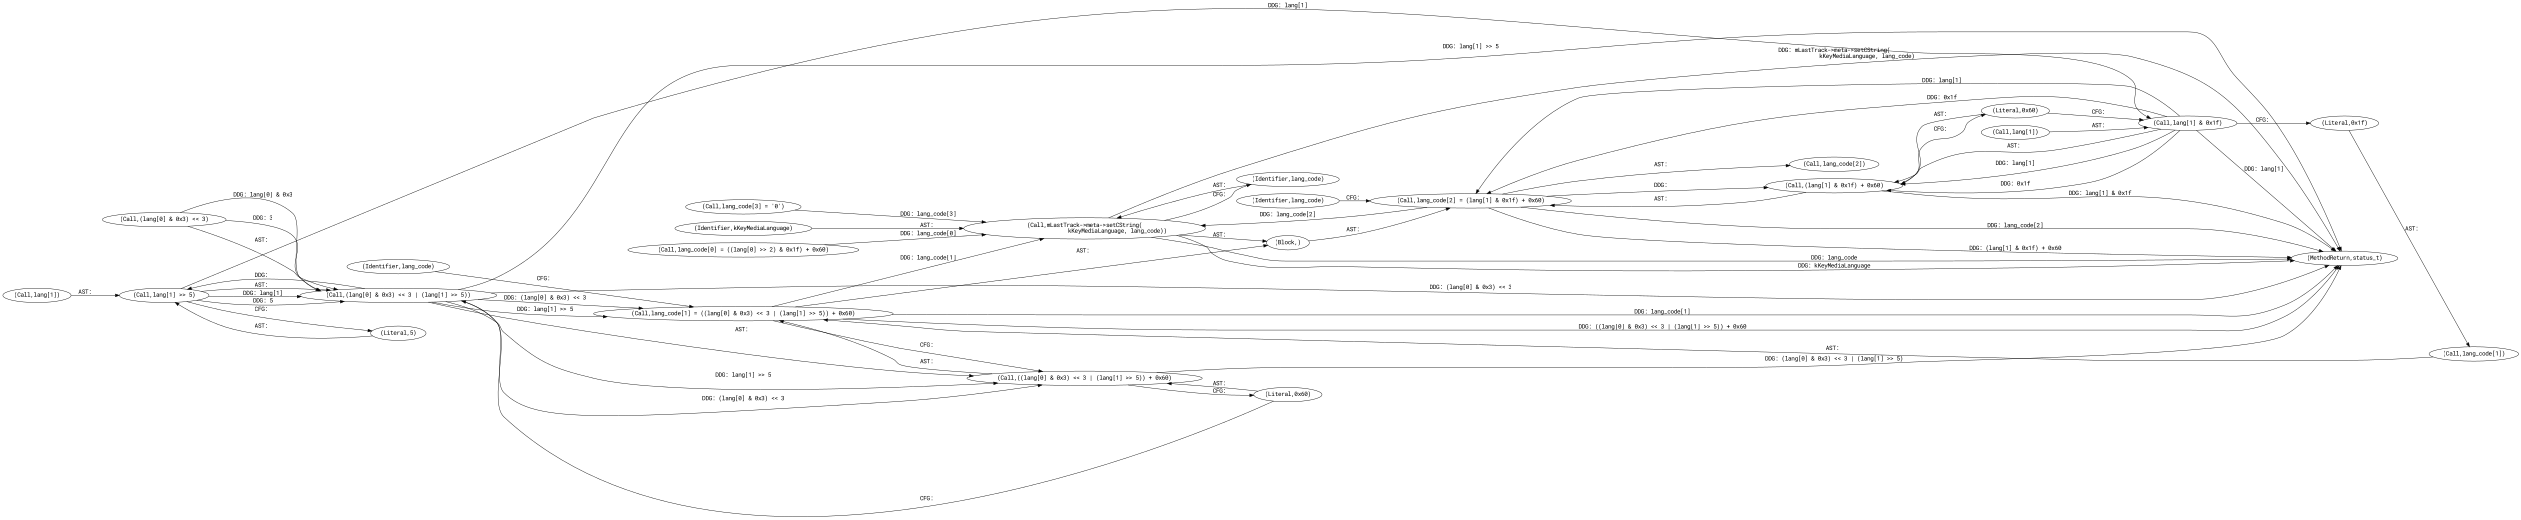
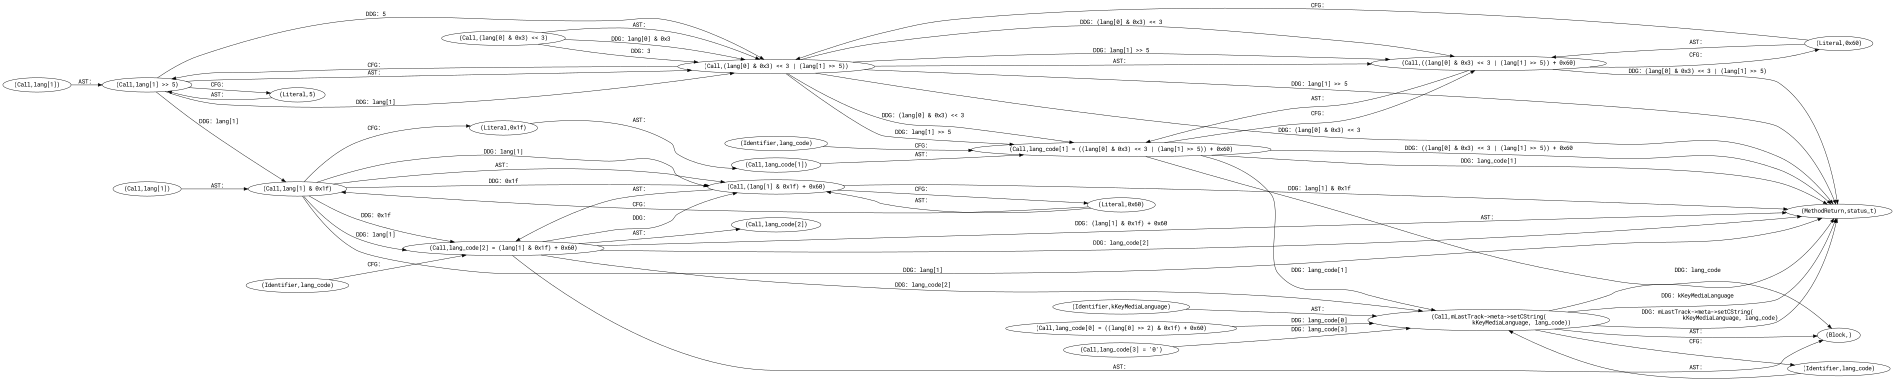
edge "(Block,)" -> "(Call,lang_code[2] = (lang[1] & 0x1f) + 0x60)": reversed
edge "(Call,(lang[0] & 0x3) << 3 | (lang[1] >> 5))" -> "(Call,lang[1] >> 5)": label "DDG: " -> "CFG: "
